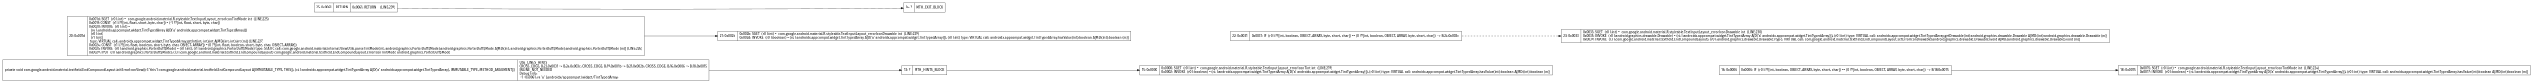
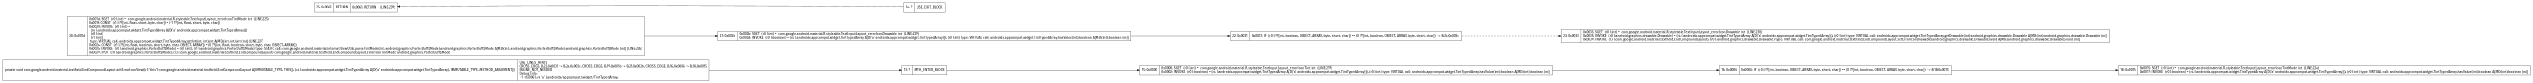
node "14: ?": text "MTH_EXIT_BLOCK" -> "USE_EXIT_BLOCK"
edge "25: 0x0061" -> "14: ?": reversed
edge "21: 0x002b" -> "22: 0x0031": added
node "13: ?": text "MTH_HINTS_BLOCK" -> "MTH_ENTER_BLOCK"
edge "15: 0x0000" -> "16: 0x0006": added
